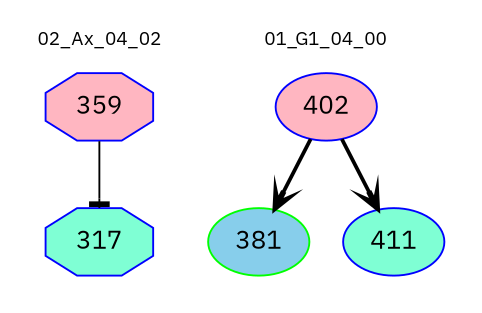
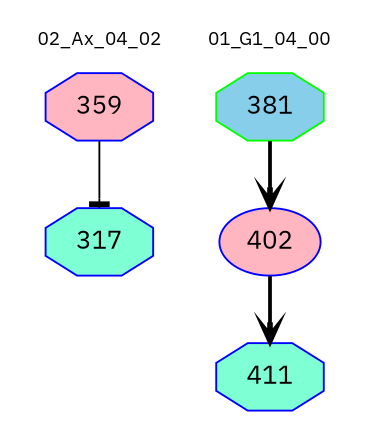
edge "402" -> "381": reversed
node "381": shape ellipse -> octagon
node "411": shape ellipse -> octagon
